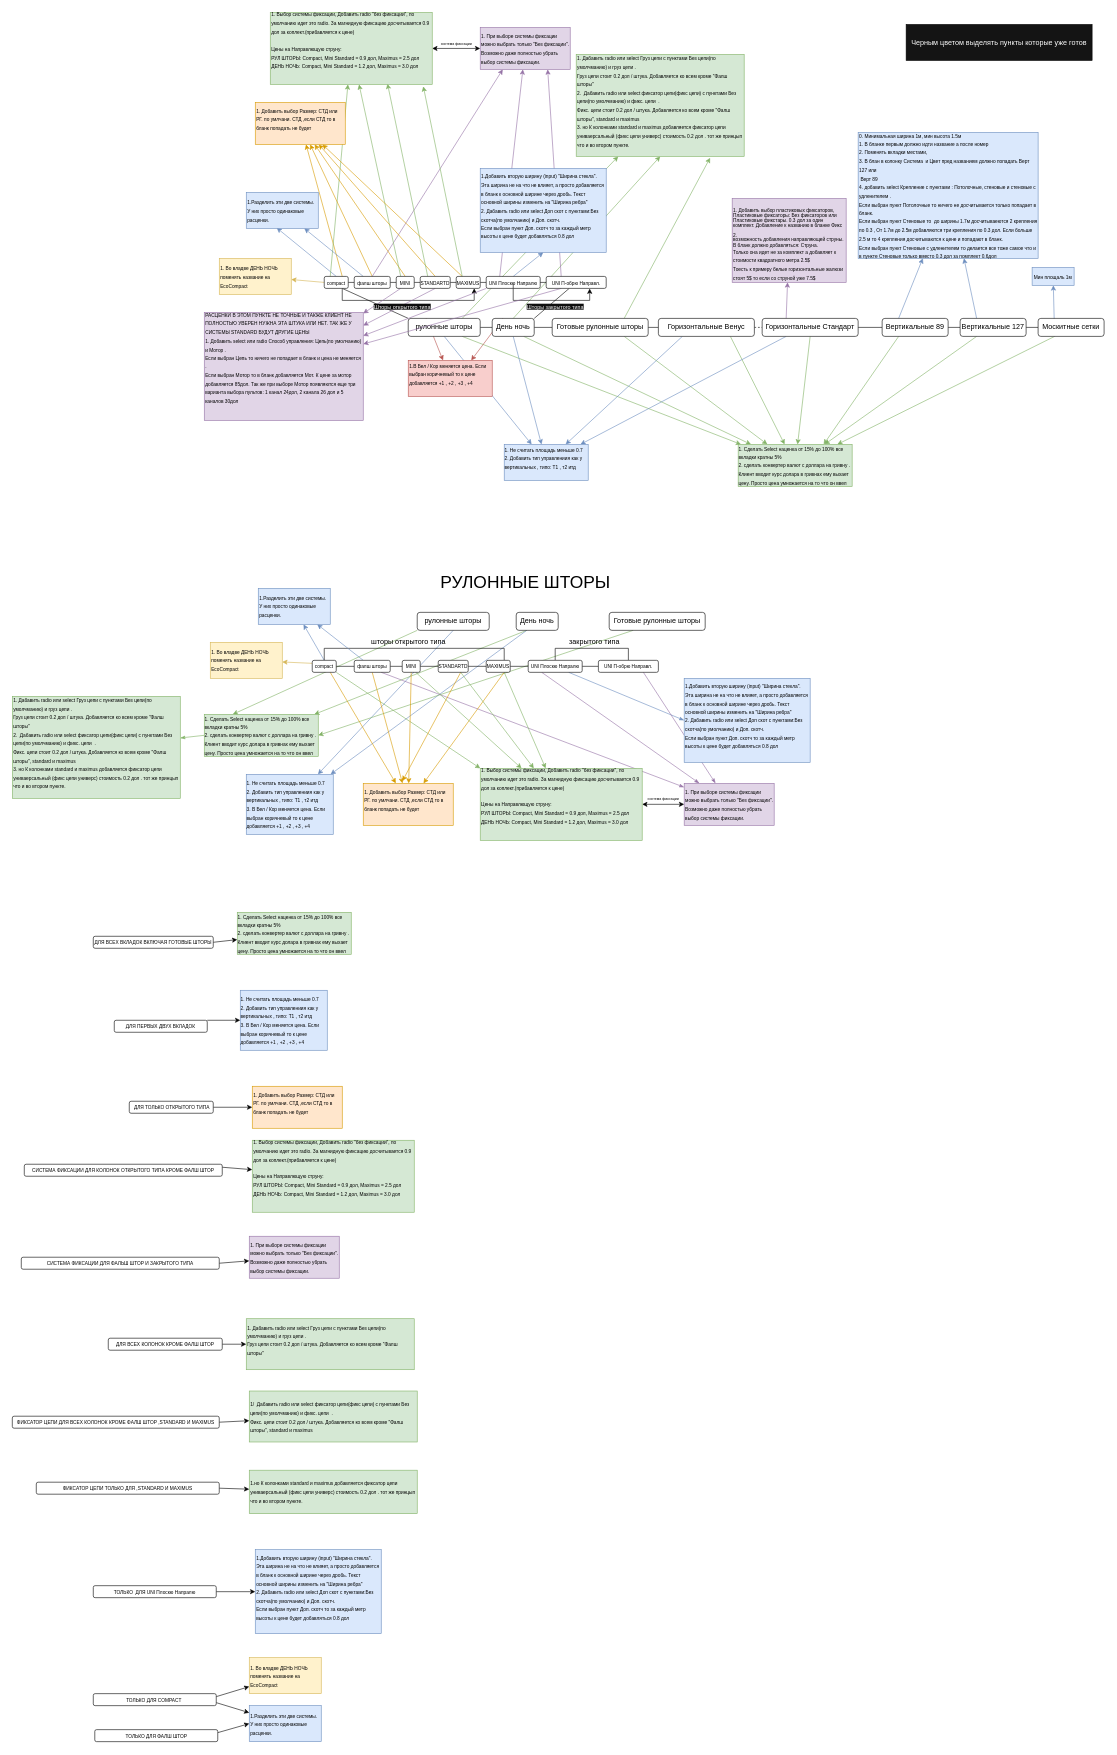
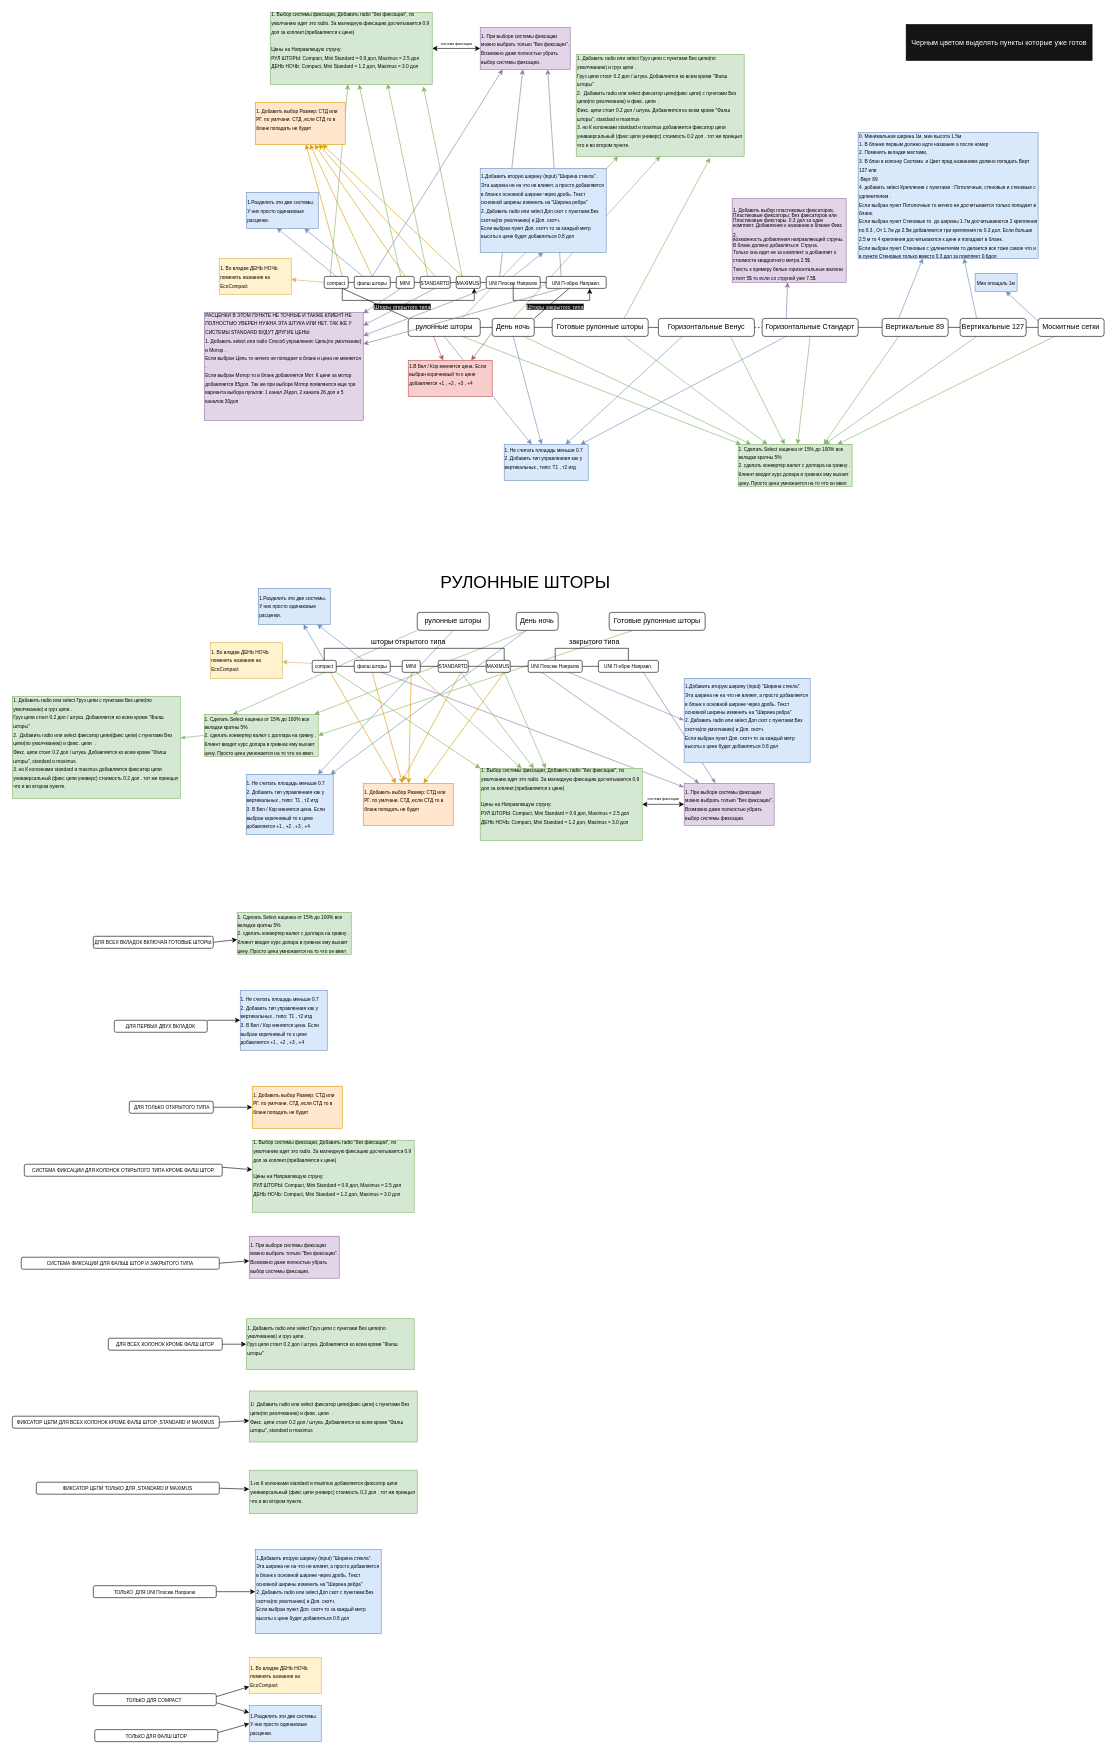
node "Мин площаль 1м": moved (1053, 276) -> (996, 282)
